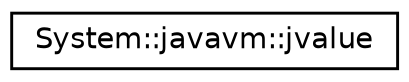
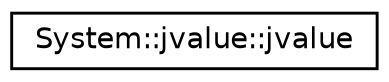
node "System::javavm::jvalue": label "System::javavm::jvalue" -> "System::jvalue::jvalue"
